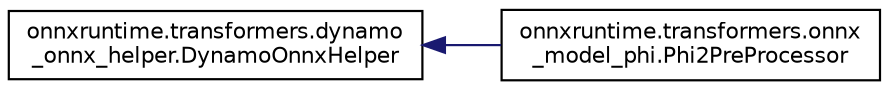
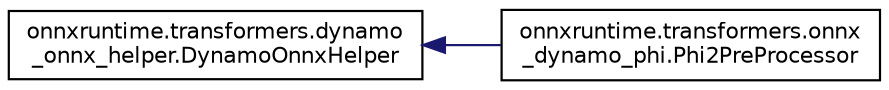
node "onnxruntime.transformers.onnx _model_phi.Phi2PreProcessor": label "onnxruntime.transformers.onnx _model_phi.Phi2PreProcessor" -> "onnxruntime.transformers.onnx _dynamo_phi.Phi2PreProcessor"
